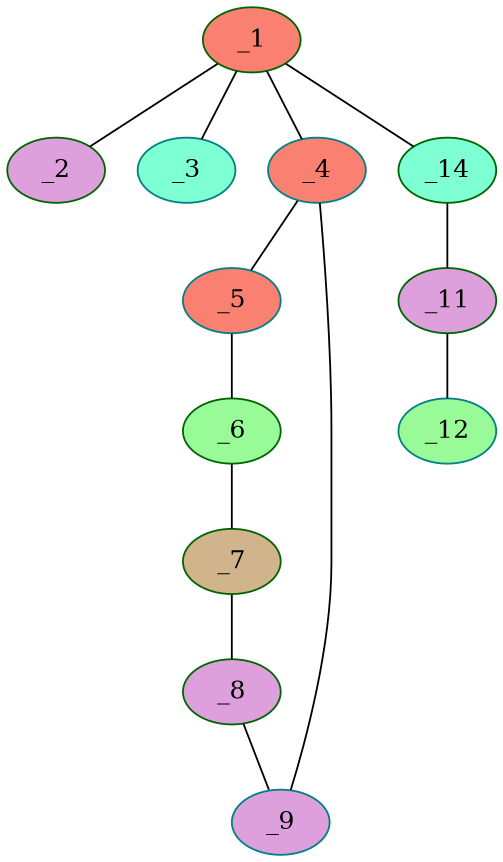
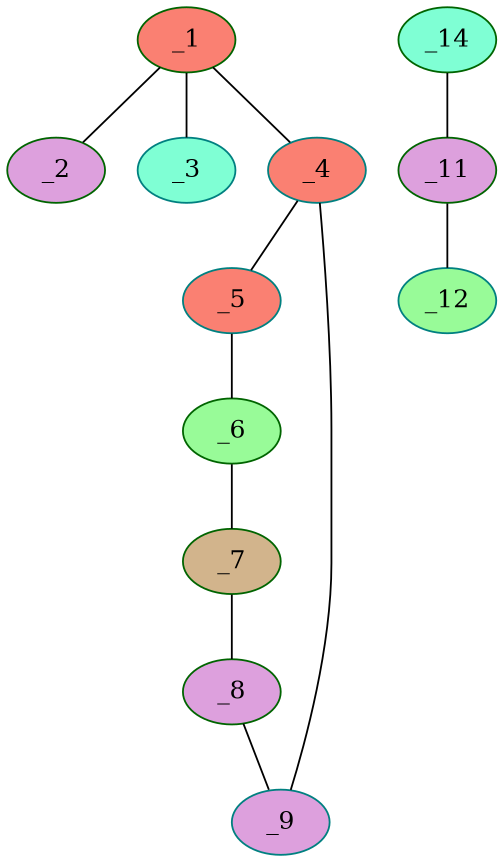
edge "_1" -- "_14": removed
